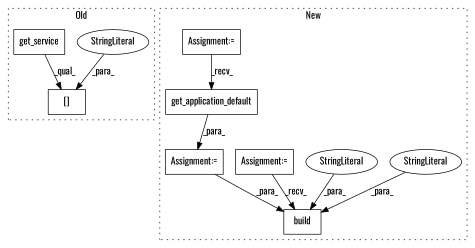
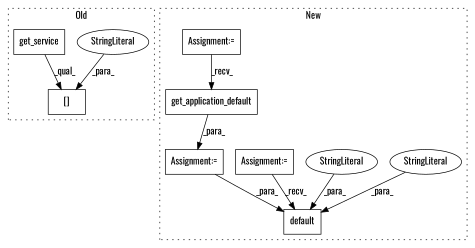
node "build": label "build" -> "default"
